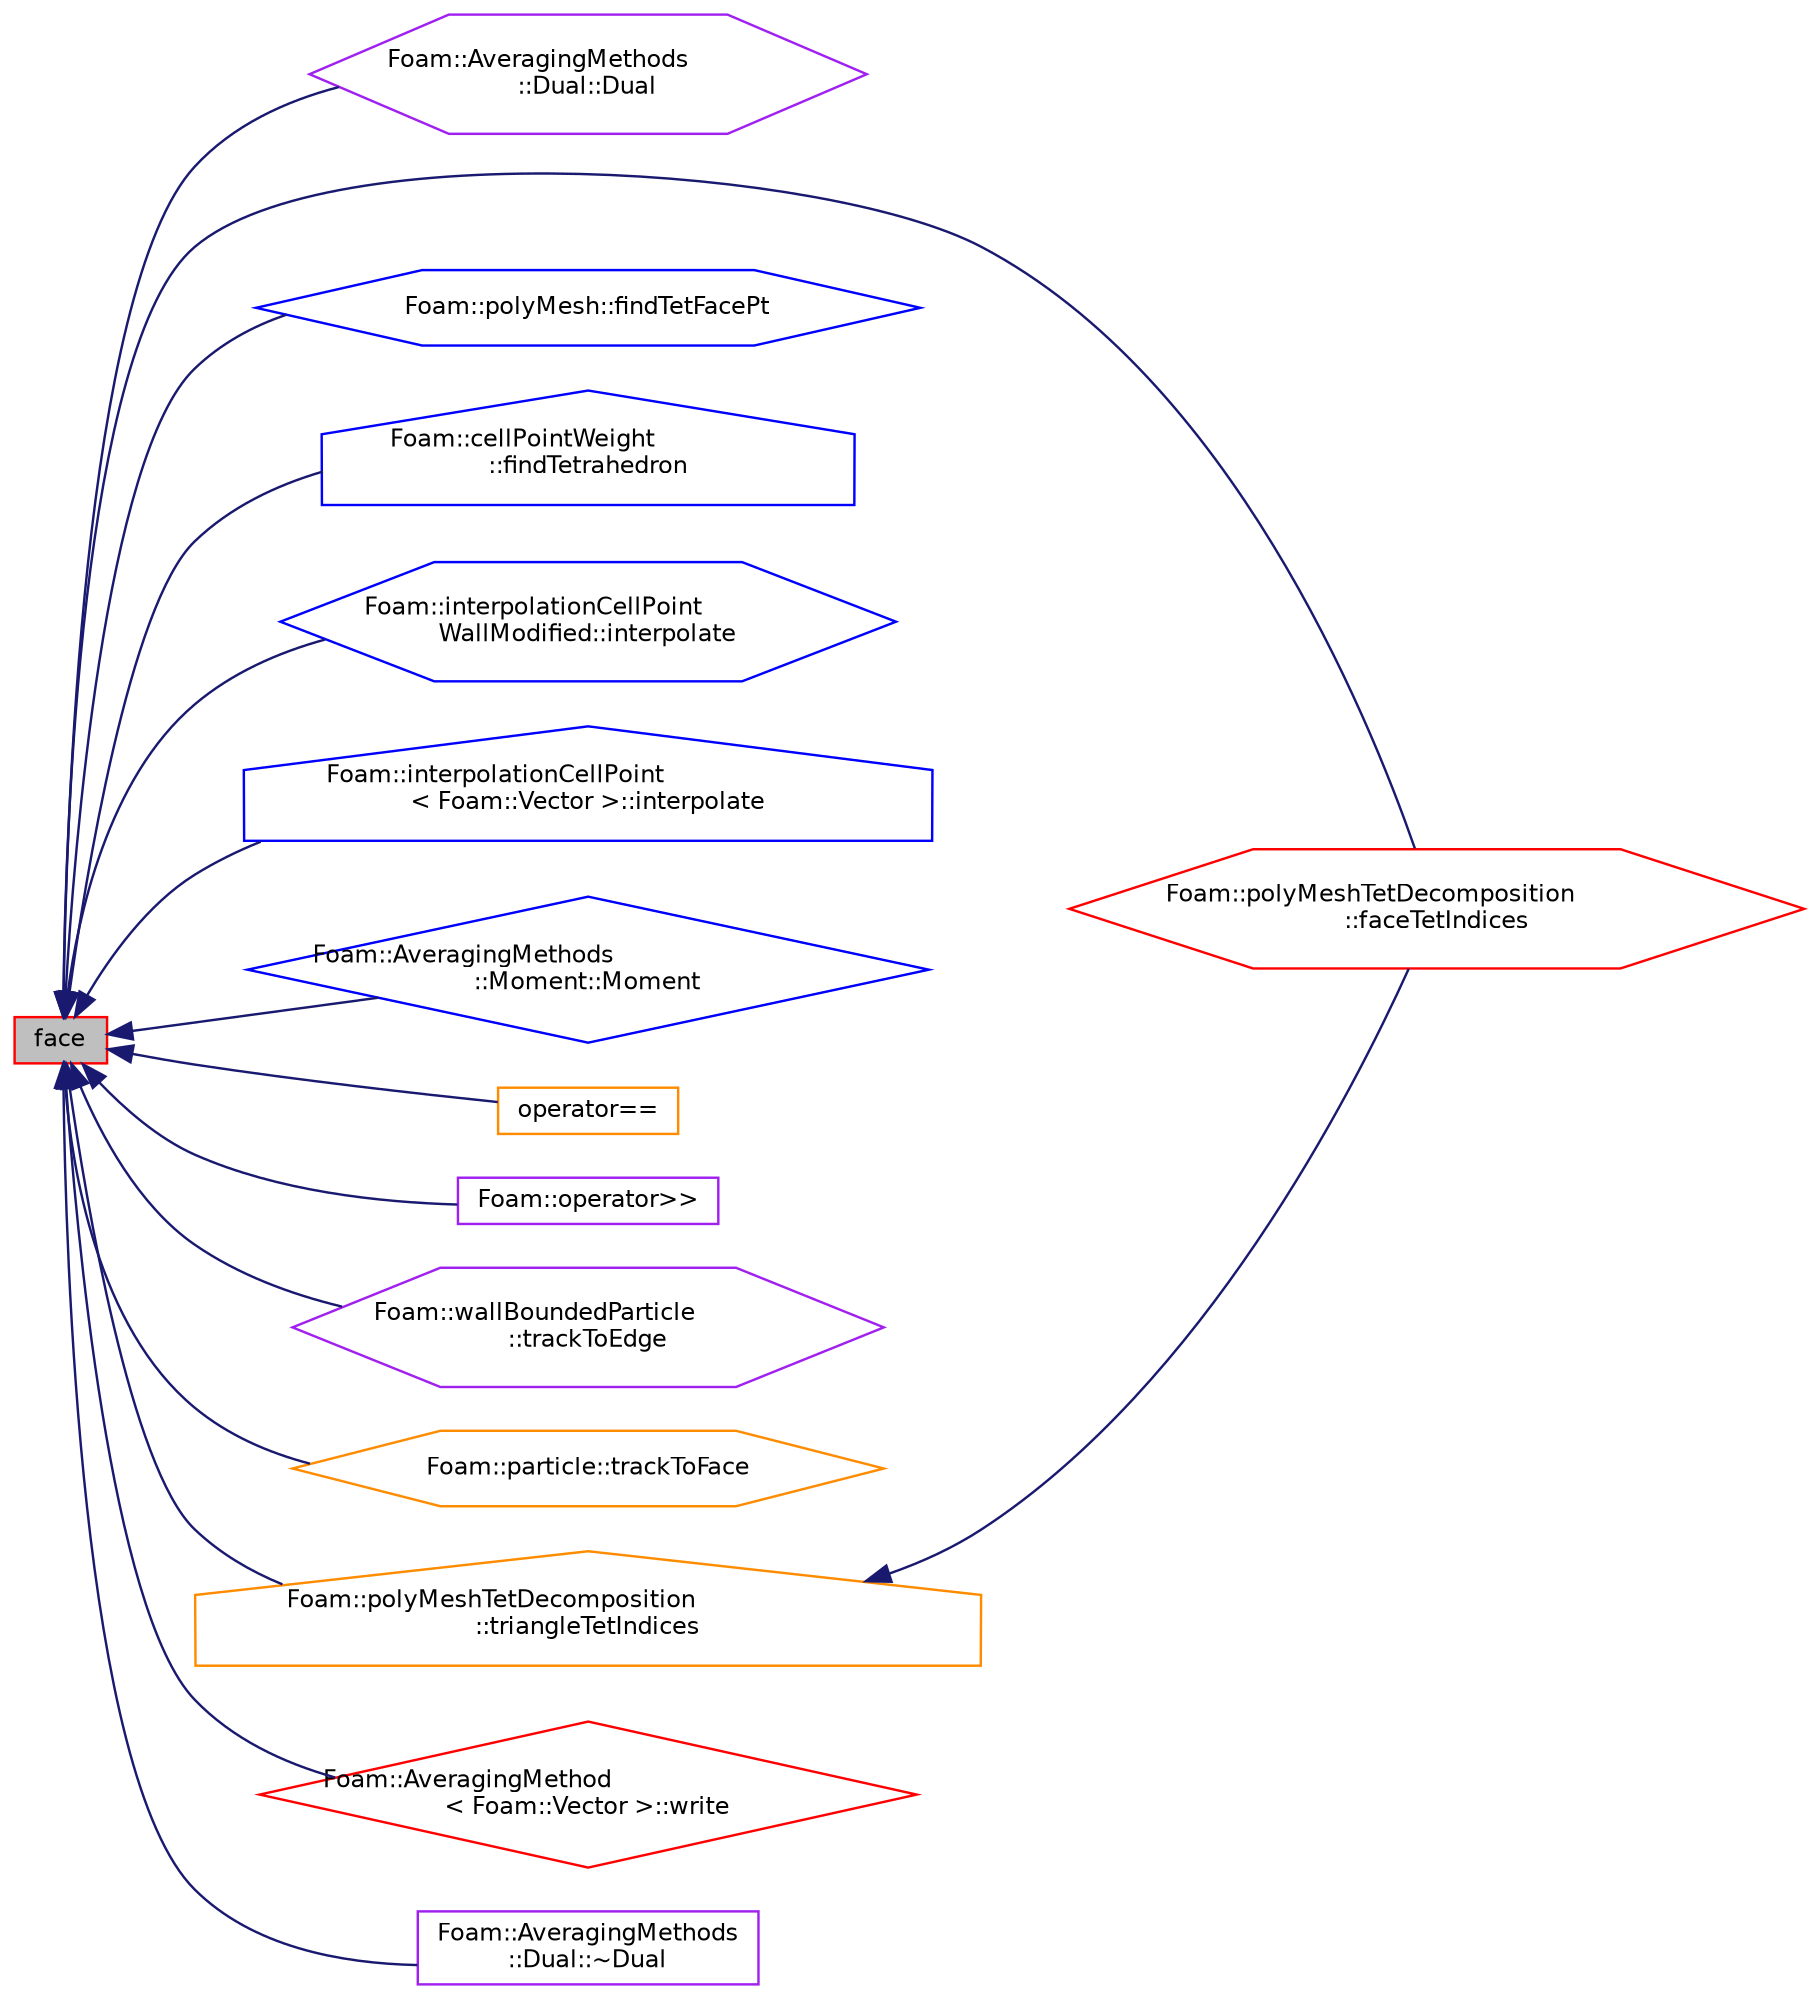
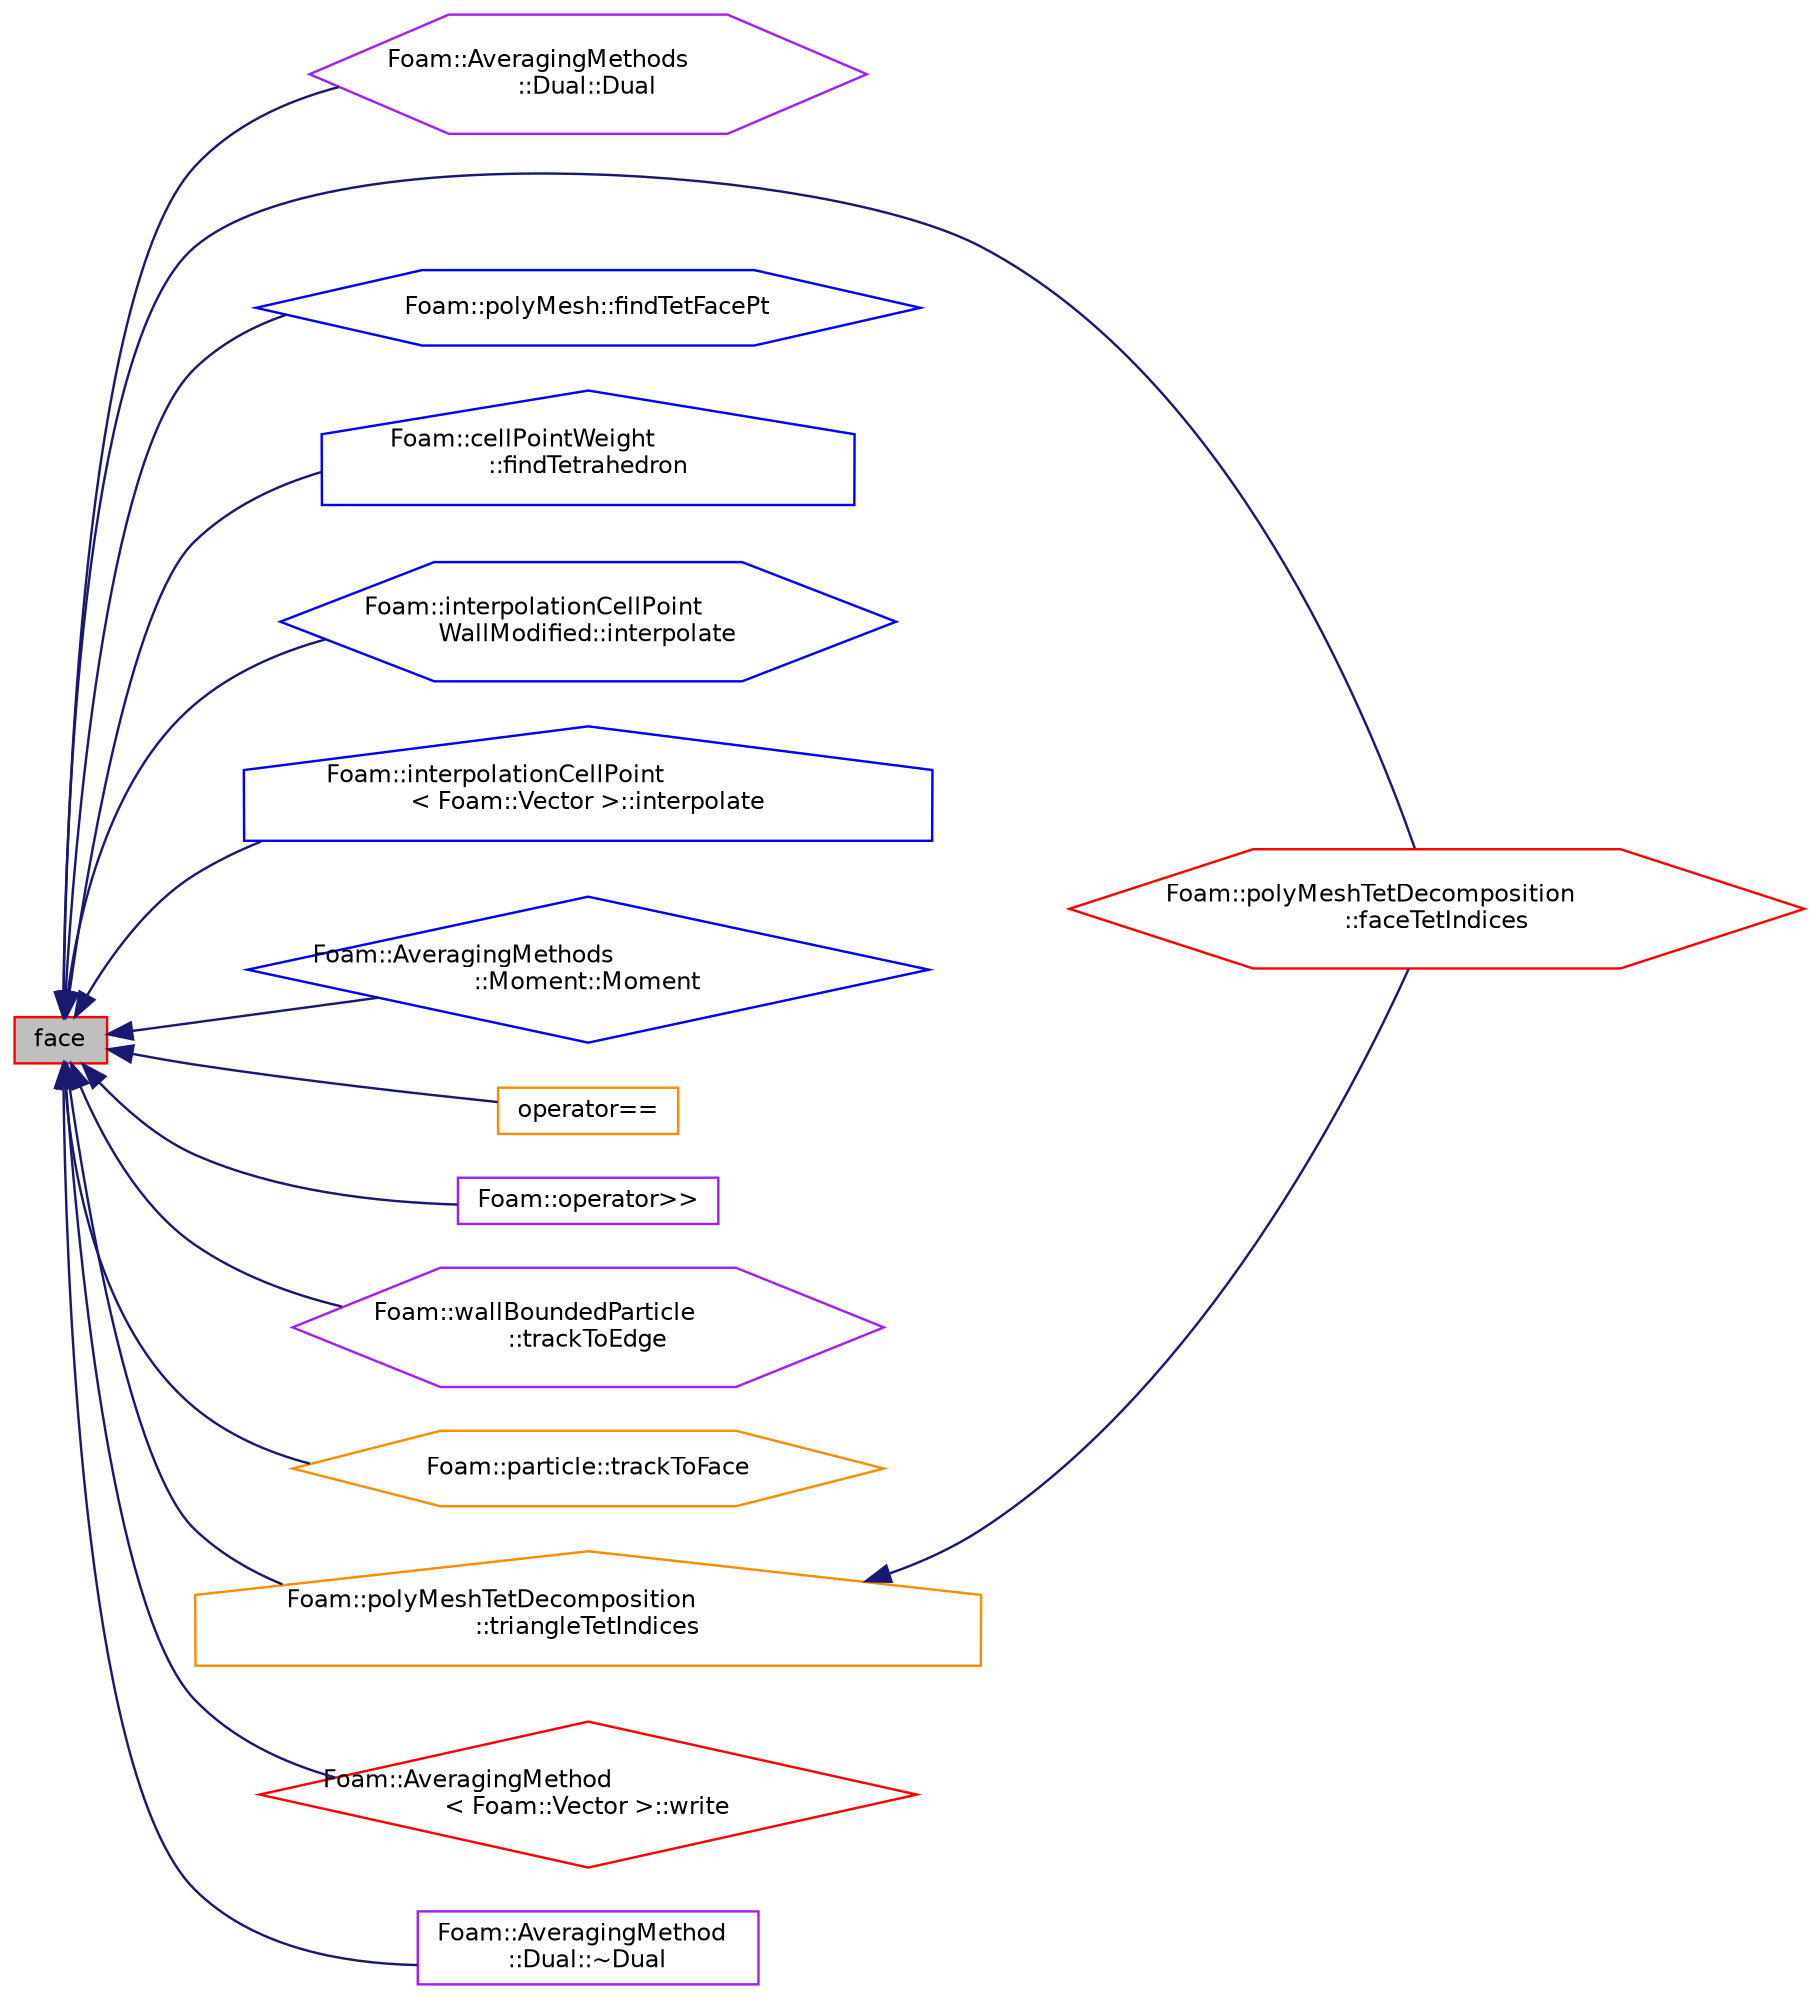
node "Foam::AveragingMethods ::Dual::~Dual": label "Foam::AveragingMethods ::Dual::~Dual" -> "Foam::AveragingMethod ::Dual::~Dual"
